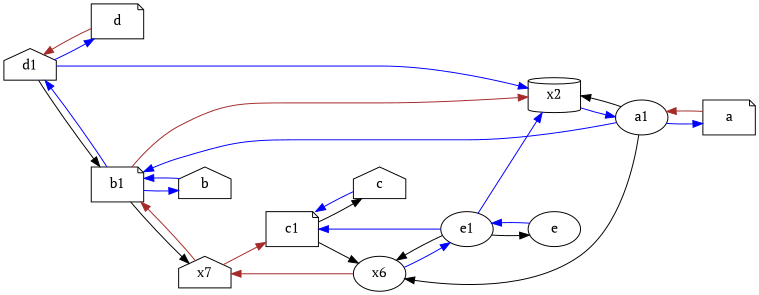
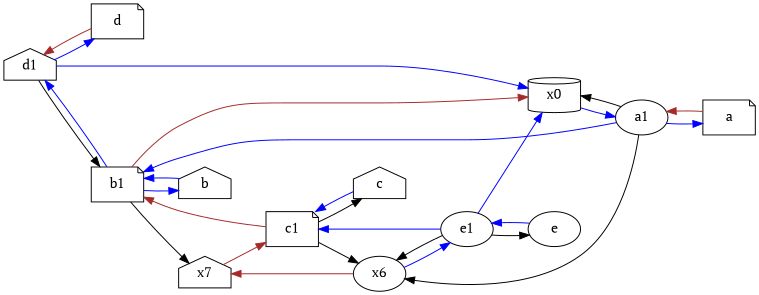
node "x2": label "x2" -> "x0"
edge "x7" -> "b1": now "c1" -> "b1"
